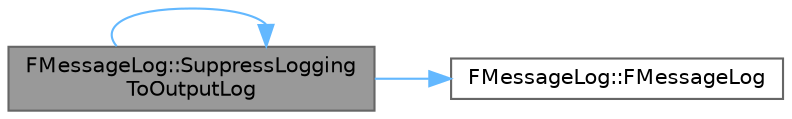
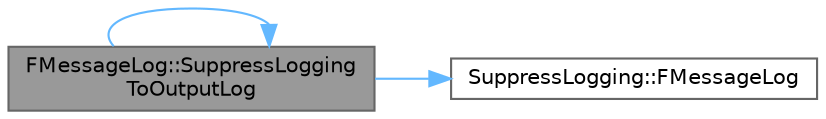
node "FMessageLog::FMessageLog": label "FMessageLog::FMessageLog" -> "SuppressLogging::FMessageLog"
